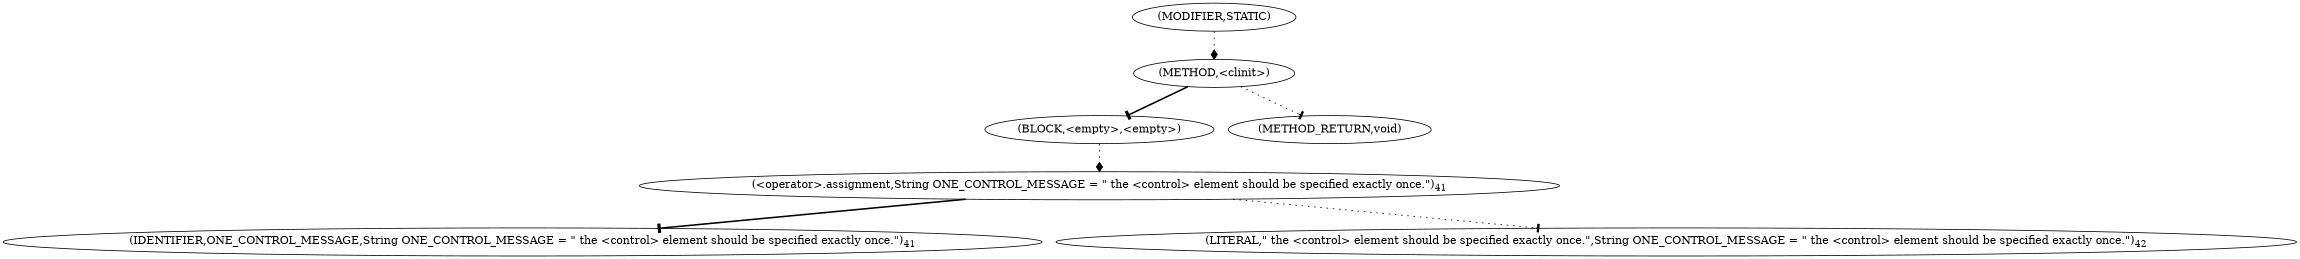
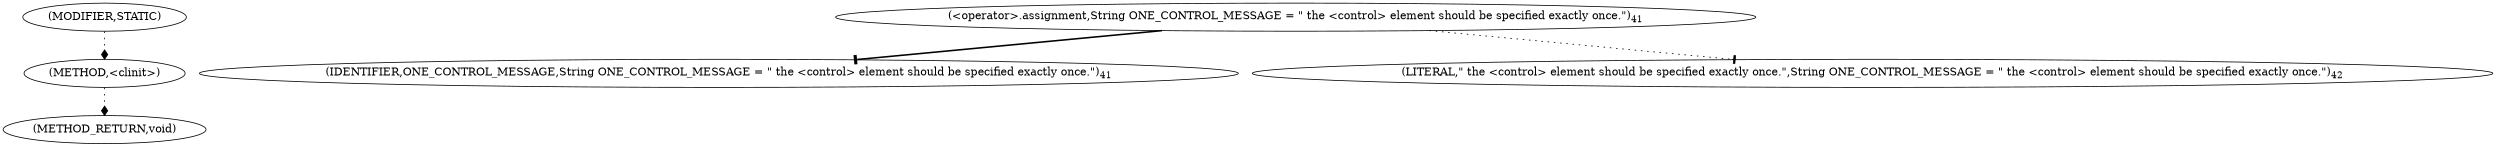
edge "(METHOD,<clinit>)" -> "(METHOD_RETURN,void)": arrowhead tee -> diamond
node "(BLOCK,<empty>,<empty>)": removed
